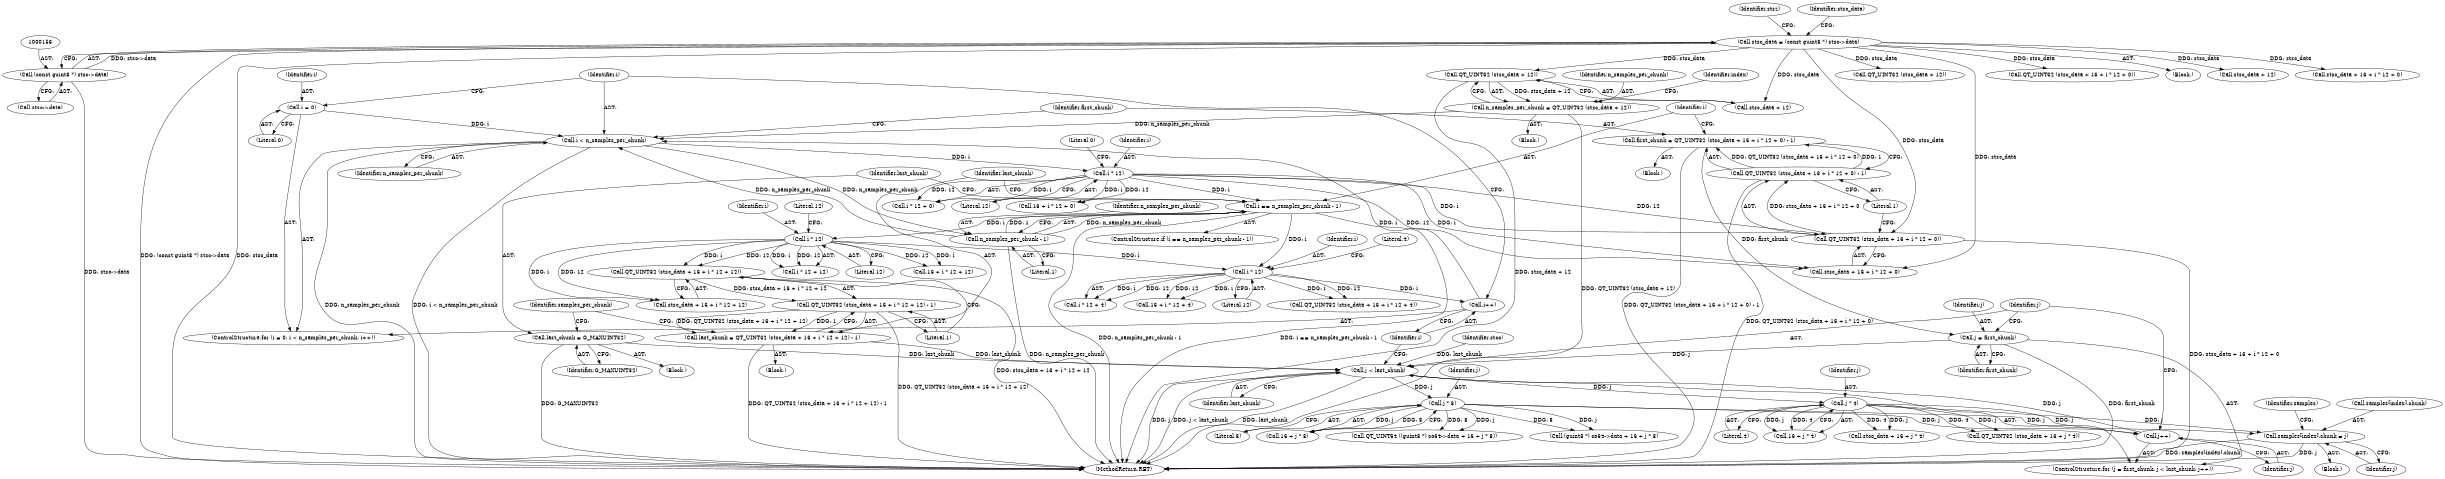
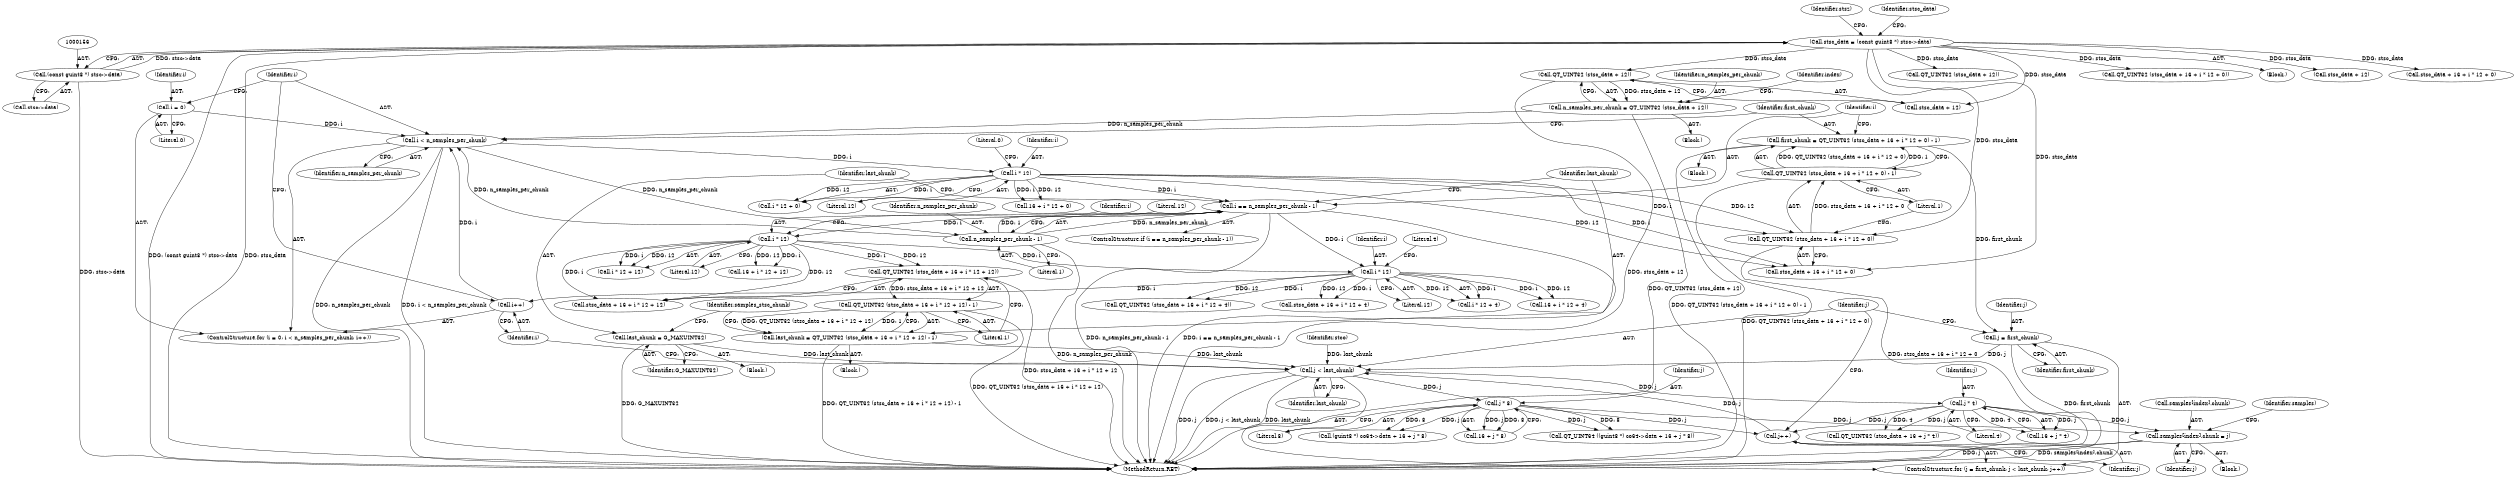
node "(Identifier,samples_per_chunk)": label "(Identifier,samples_per_chunk)" -> "(Identifier,samples_stsc_chunk)"
node "(Call,stsc_data + 16 + i * 12 + 4)": added
node "(Call,stco_data + 16 + j * 4)": removed
